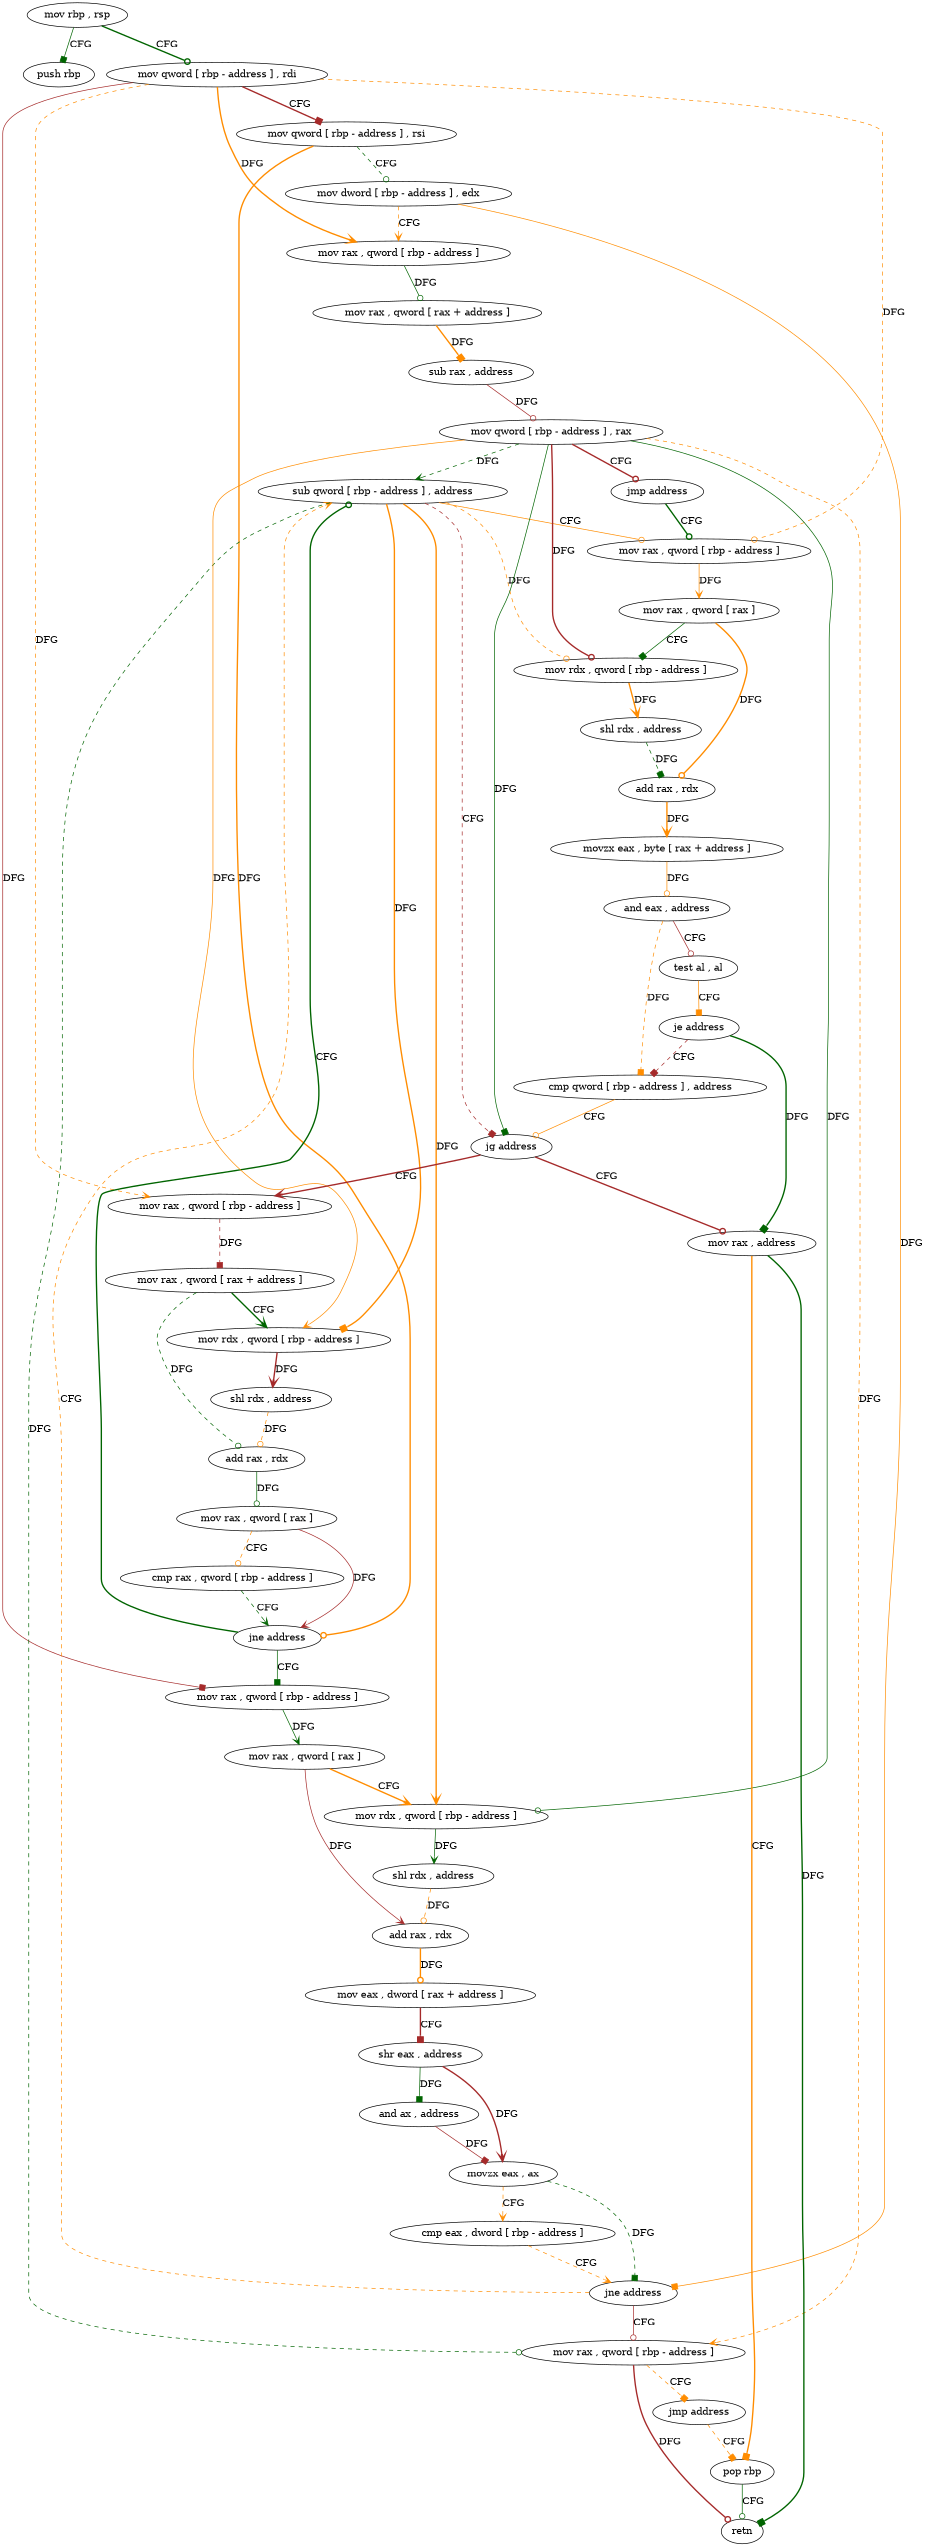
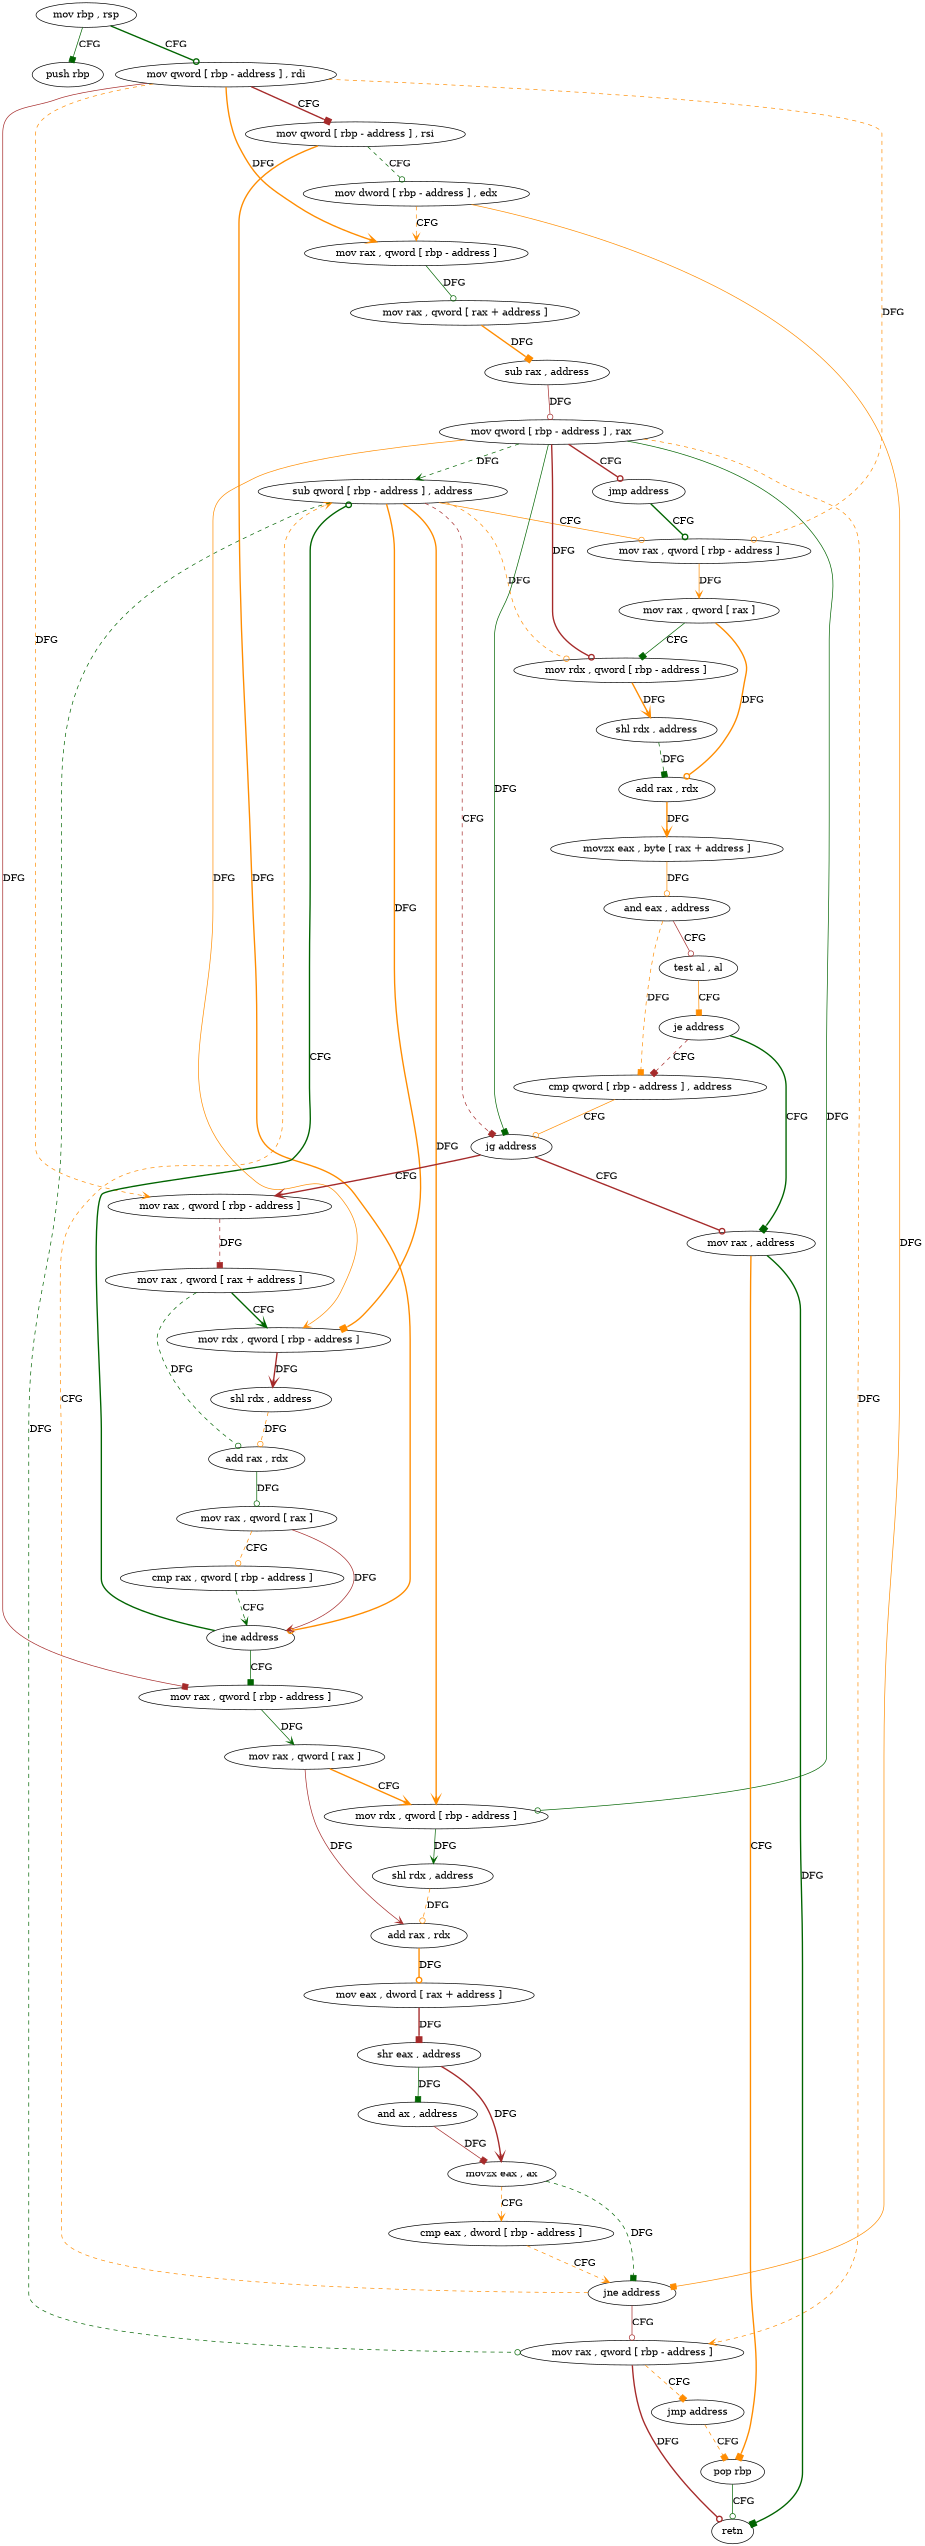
edge "je address" -> "mov rax , address": label "DFG" -> "CFG"
edge "mov eax , dword [ rax + address ]" -> "shr eax , address": label "CFG" -> "DFG"
